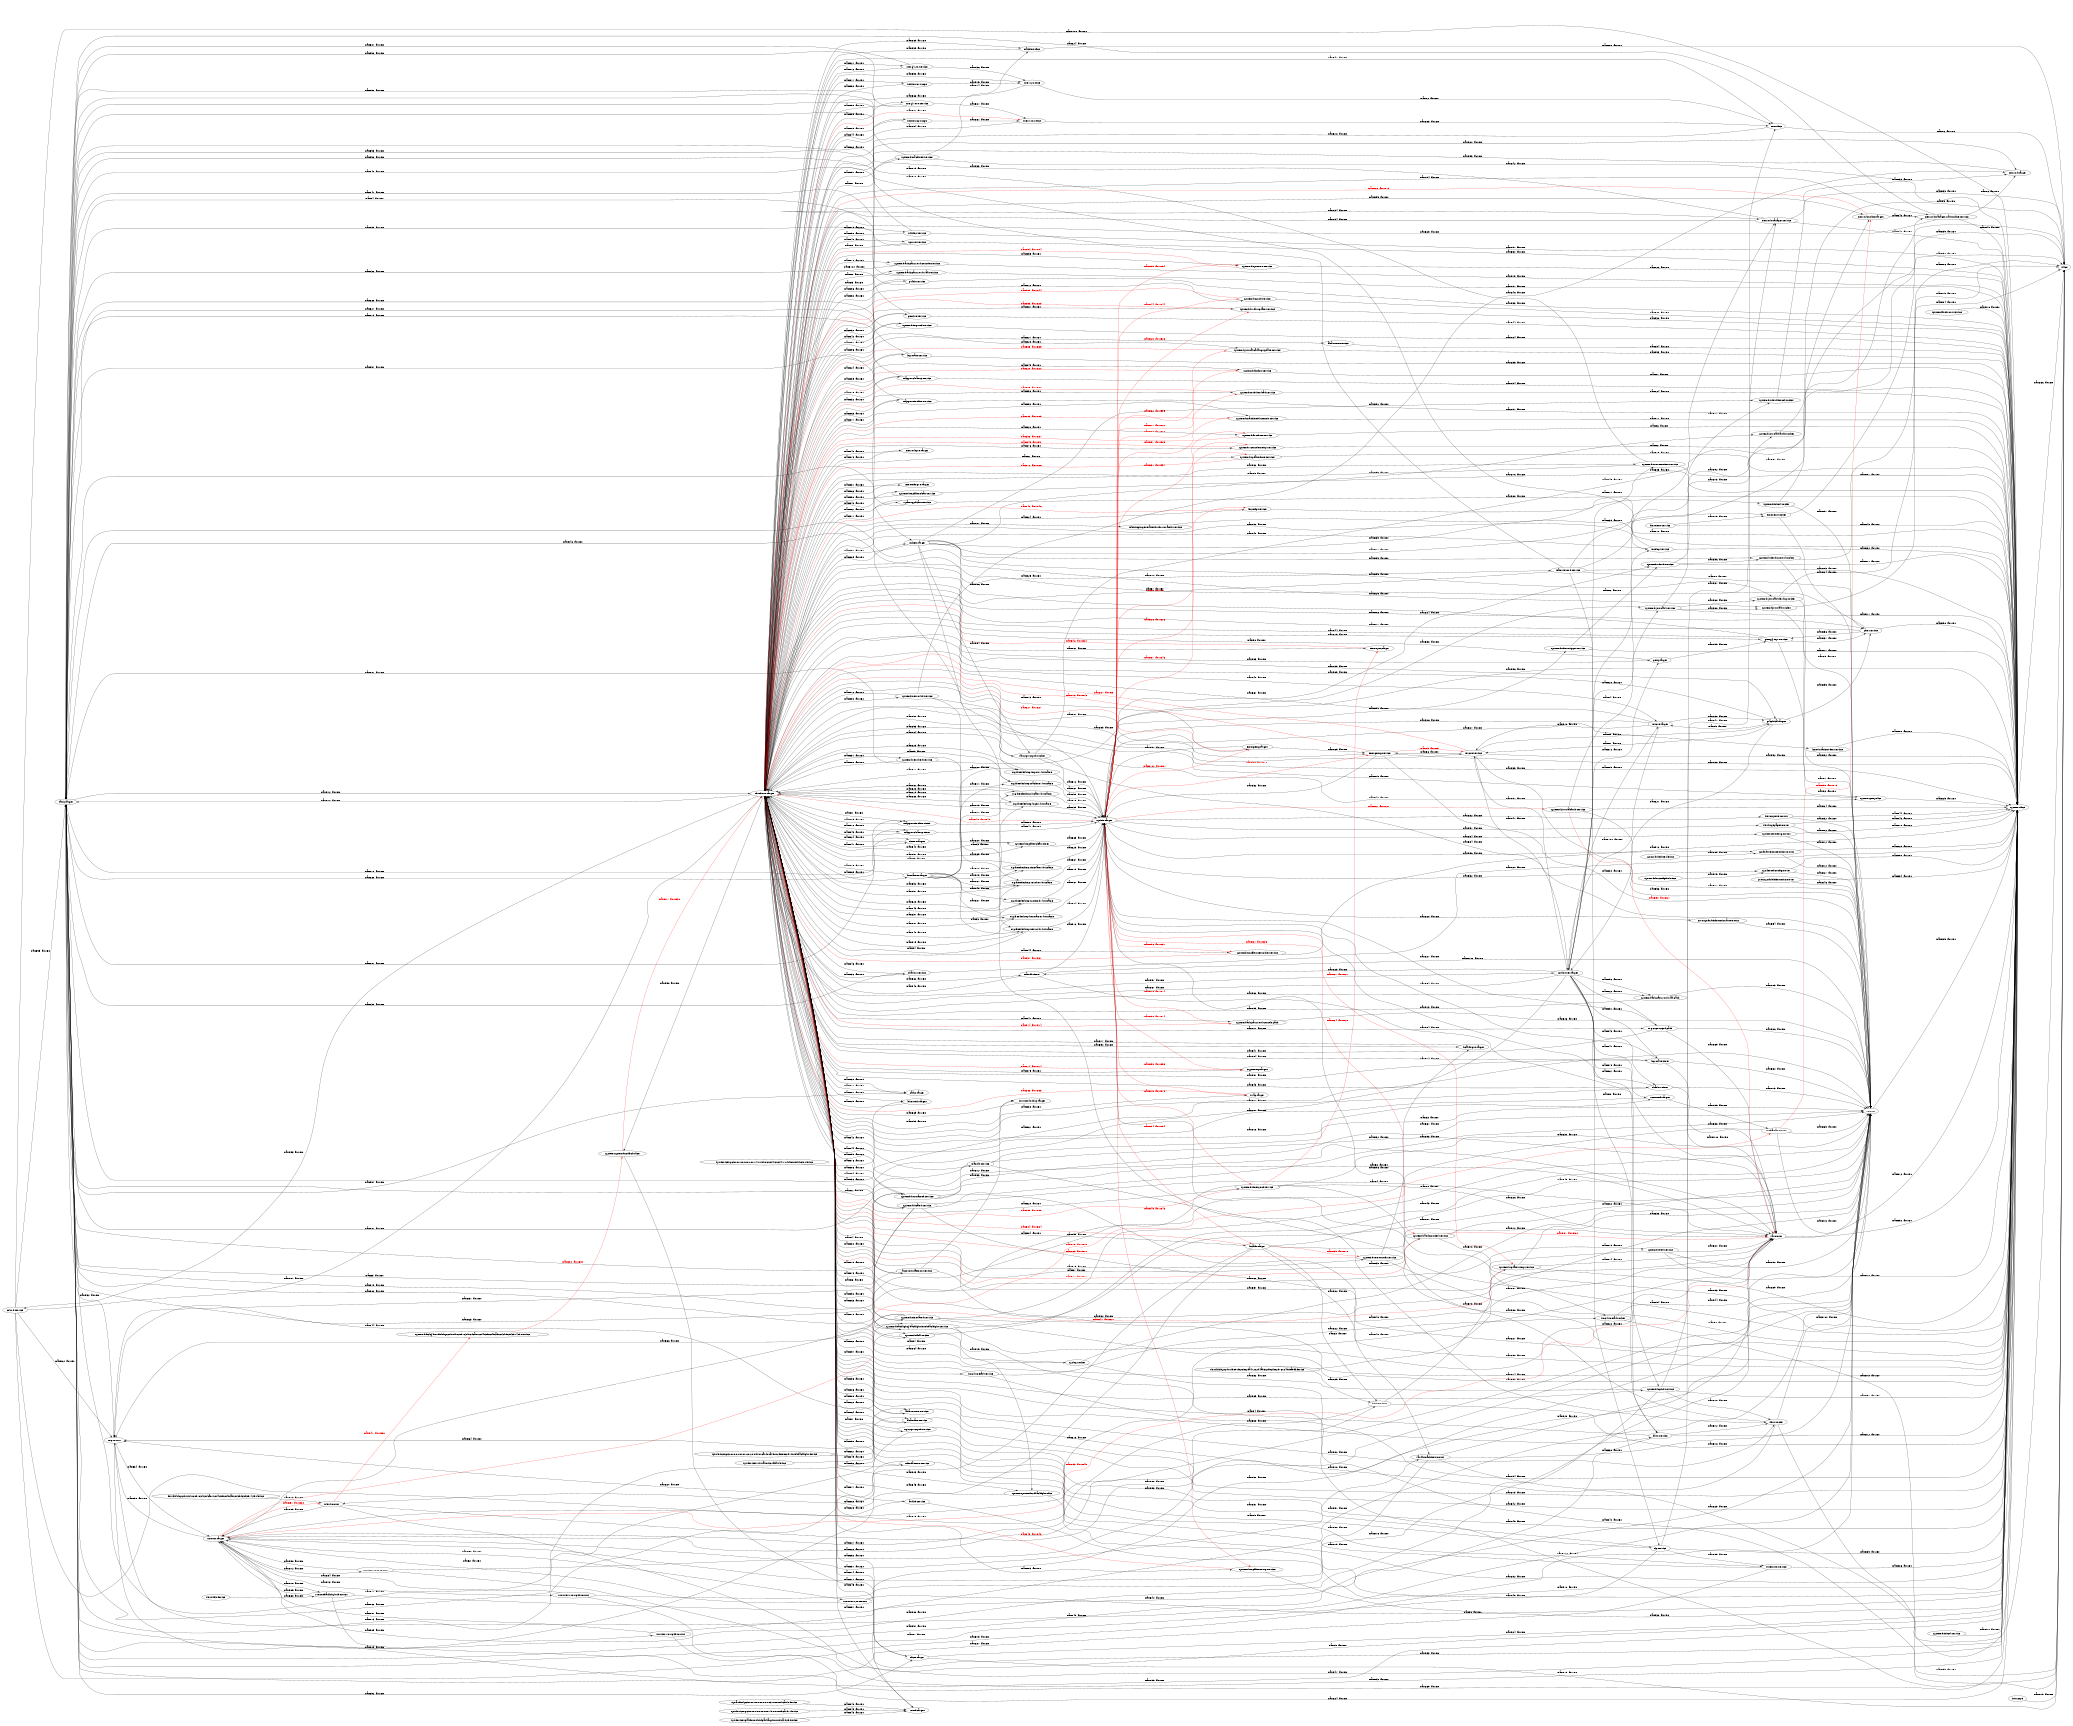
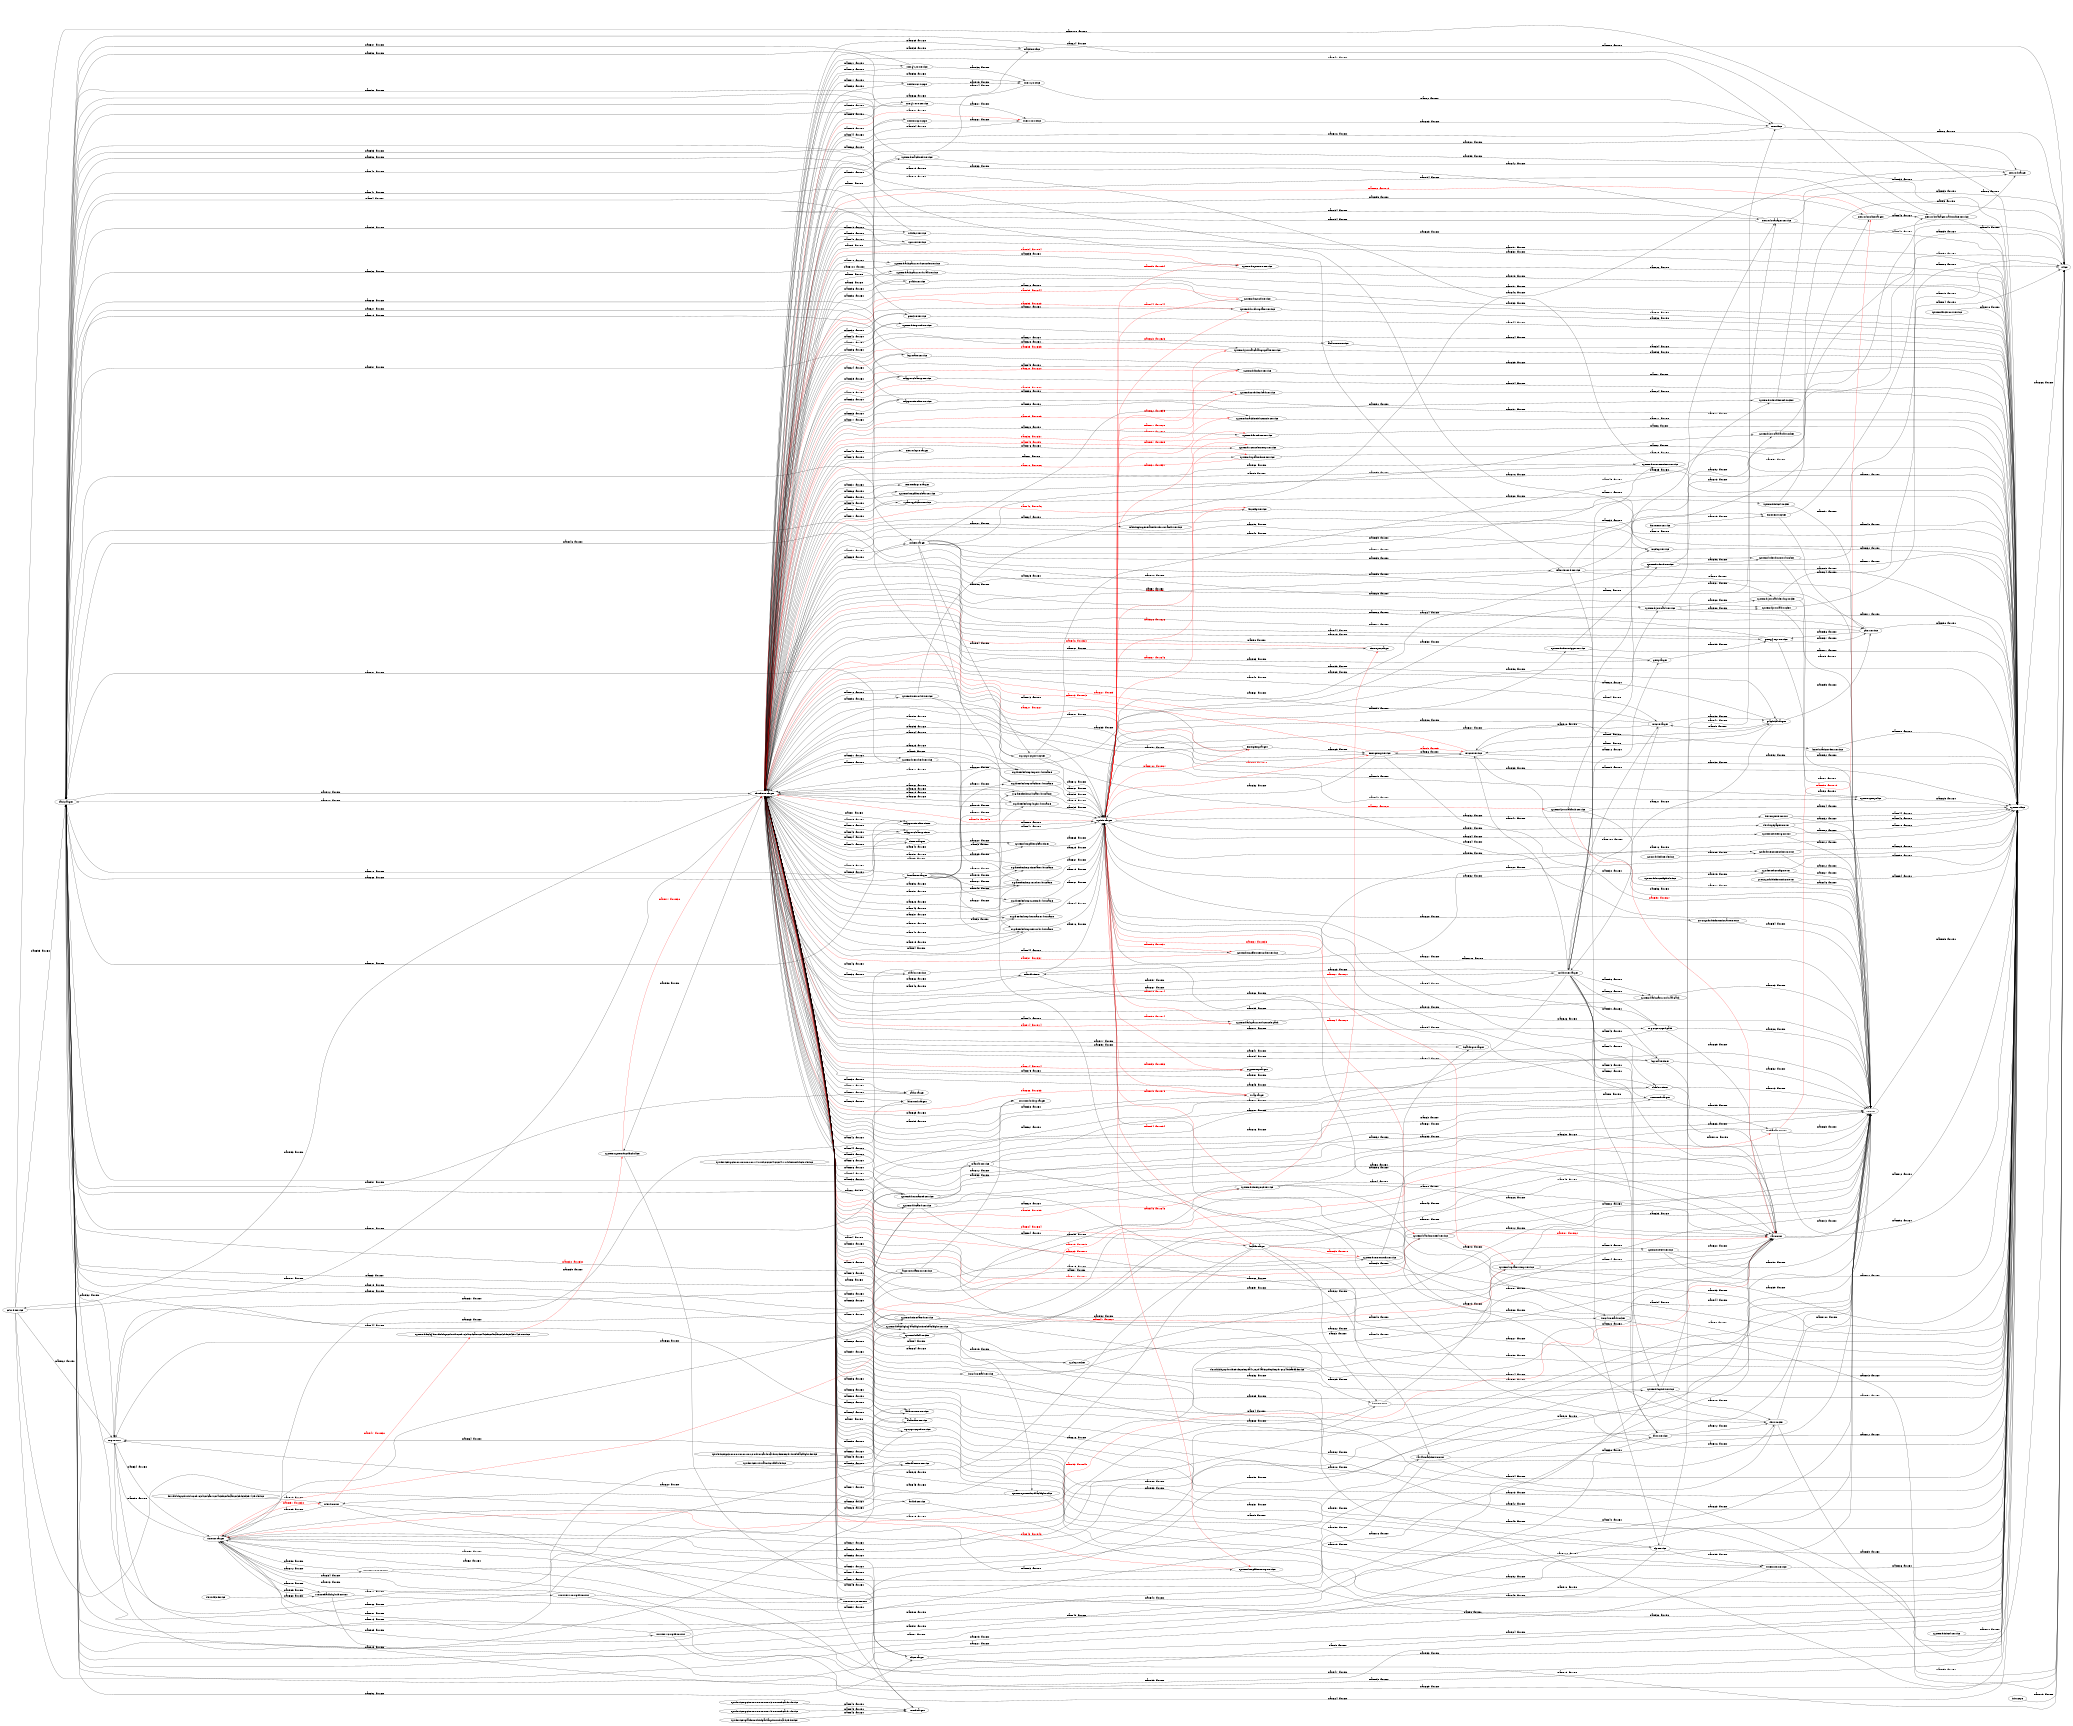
node "var.cups.cupsd.socket": label "var.cups.cupsd.socket" -> "org.cups.cupsd.socket"
edge "rescue.service" -> "multi-user.target": removed, label "max=91  flow=0"
edge "shadow.service" -> "basic.target": now "shadow.service" -> "umount.target"
node "sys-auditd-pci0000:00-0000:00:03.0-sound-card0.device": label "sys-auditd-pci0000:00-0000:00:03.0-sound-card0.device" -> "sys-devices-pci0000:00-0000:00:03.0-sound-card0.device"
